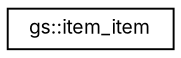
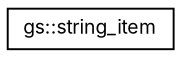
node "gs::item_item": label "gs::item_item" -> "gs::string_item"
